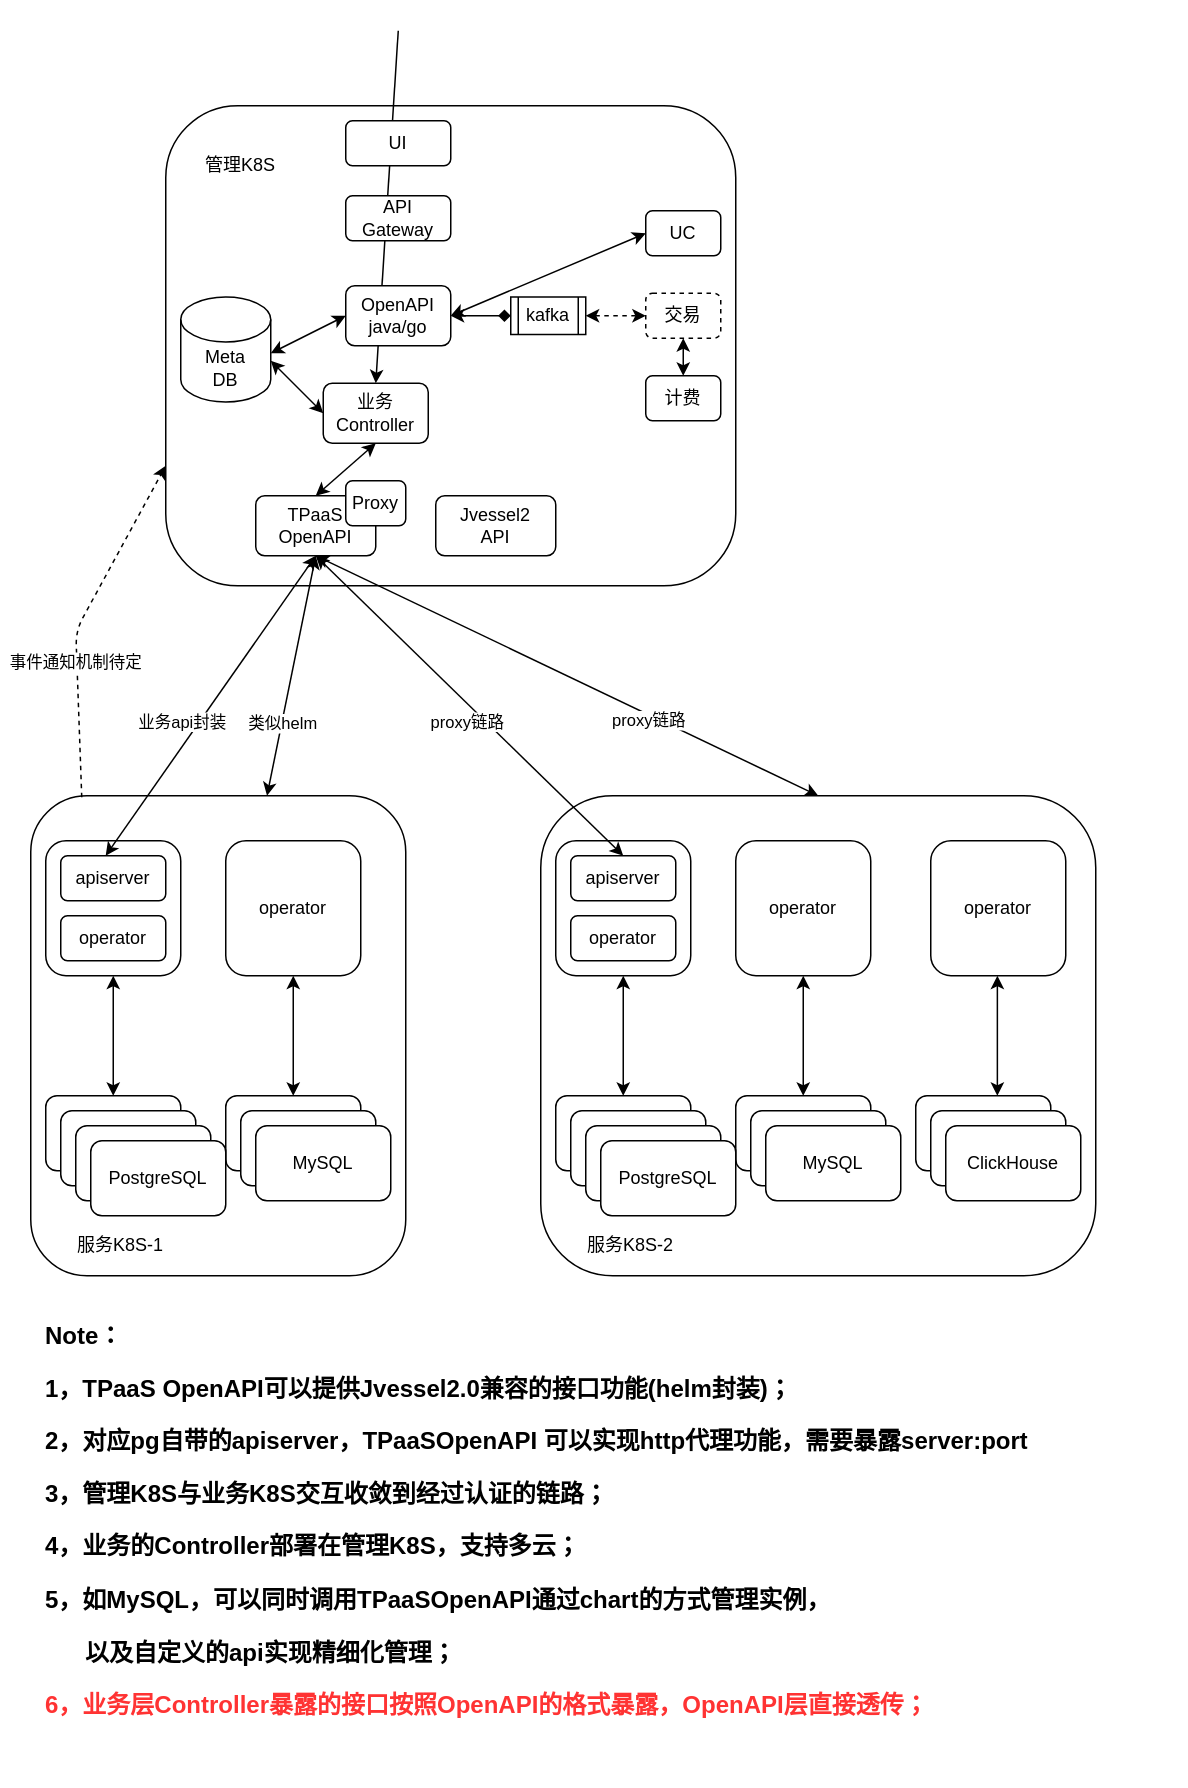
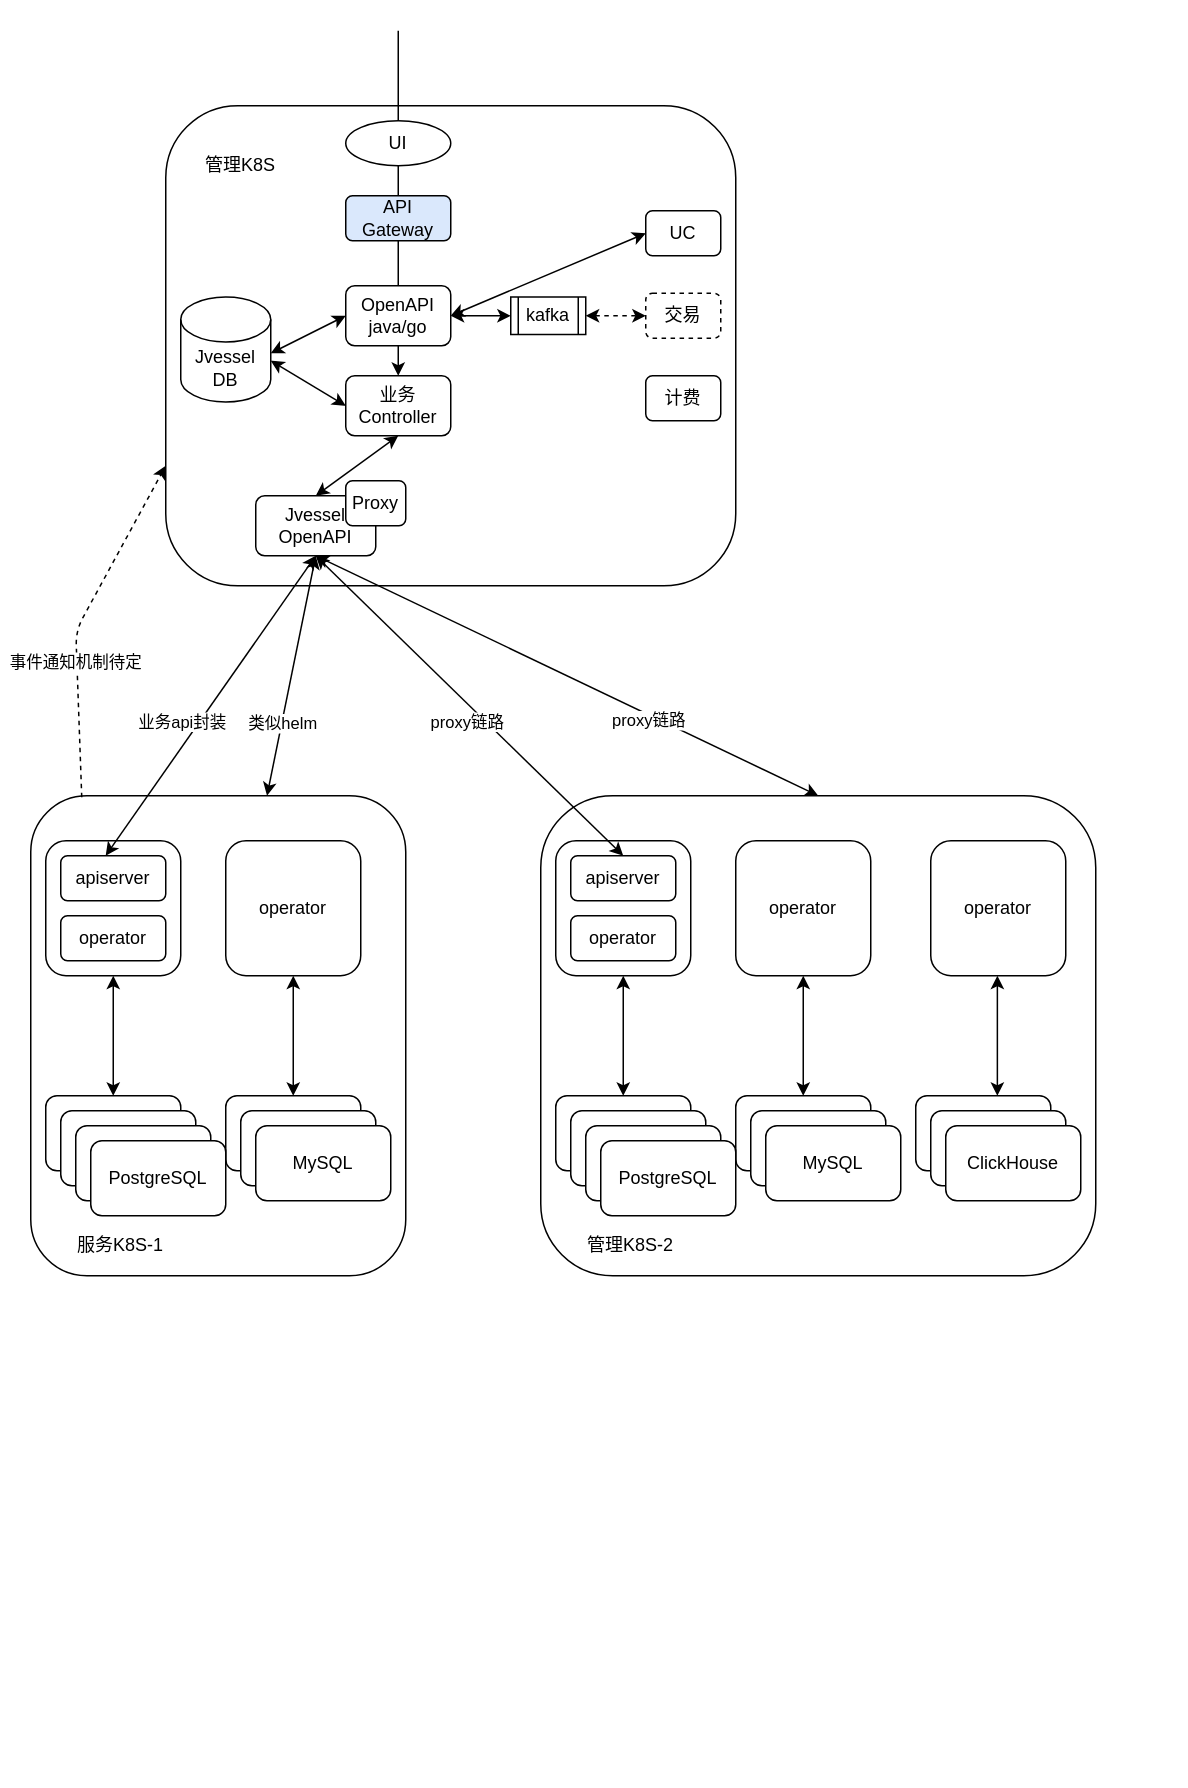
node "UI": shape rounded rectangle -> ellipse
node "API Gateway": fillcolor #ffffff -> #dae8fc
edge "OpenAPI java/go" -- "kafka": arrowhead diamond -> classic
edge "交易" -- "计费": removed
node "Meta DB": label "Meta DB" -> "Jvessel DB"
node "业务Controller": moved (376, 413) -> (398, 406)
node "TPaaS OpenAPI": label "TPaaS OpenAPI" -> "Jvessel OpenAPI"
node "Jvessel2 API": removed
node "服务K8S-2": label "服务K8S-2" -> "管理K8S-2"
node "Note：1，TPaaS OpenAPI可以提供Jvessel2.0兼容的接口功能(helm封装)； 2，对应pg自带的apiserver，TPaaSOpenAPI 可以实现http代理功能，需要暴露server:port 3，管理K8S与业务K8S交互收敛到经过认证的链路； 4，业务的Controller部署在管理K8S，支持多云； 5，如MySQL，可以同时调用TPaaSOpenAPI通过chart的方式管理实例， 以及自定义的api实现精细化管理； 6，业务层Controller暴露的接口按照OpenAPI的格式暴露，OpenAPI层直接透传；": removed
